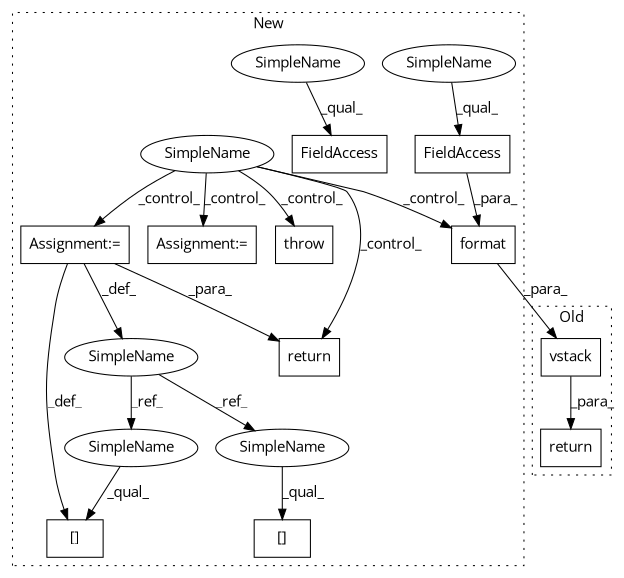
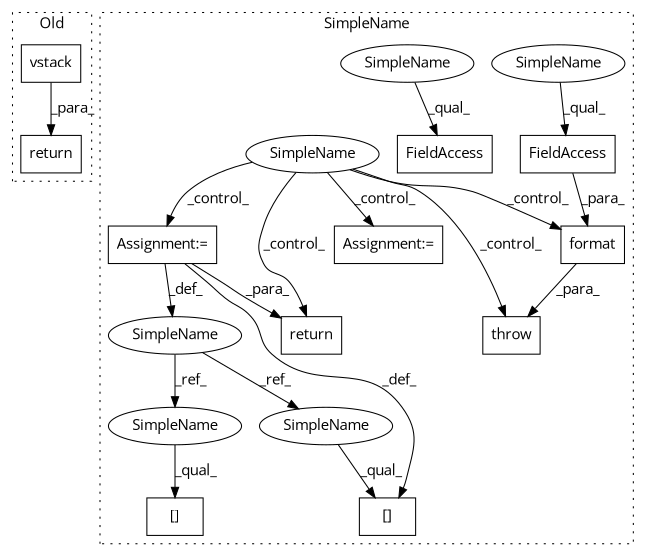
cluster "New": label "New" -> "SimpleName"
edge "format" -> "vstack": now "format" -> "throw"
